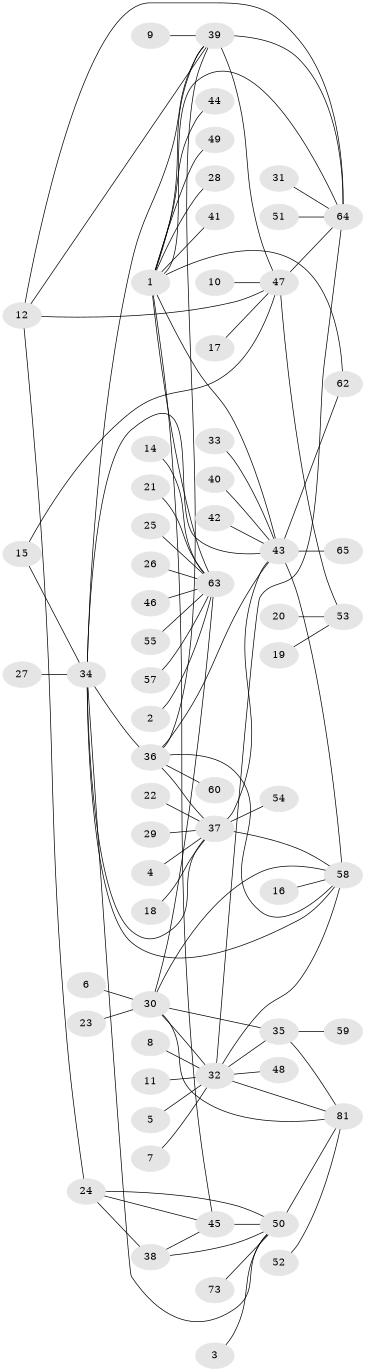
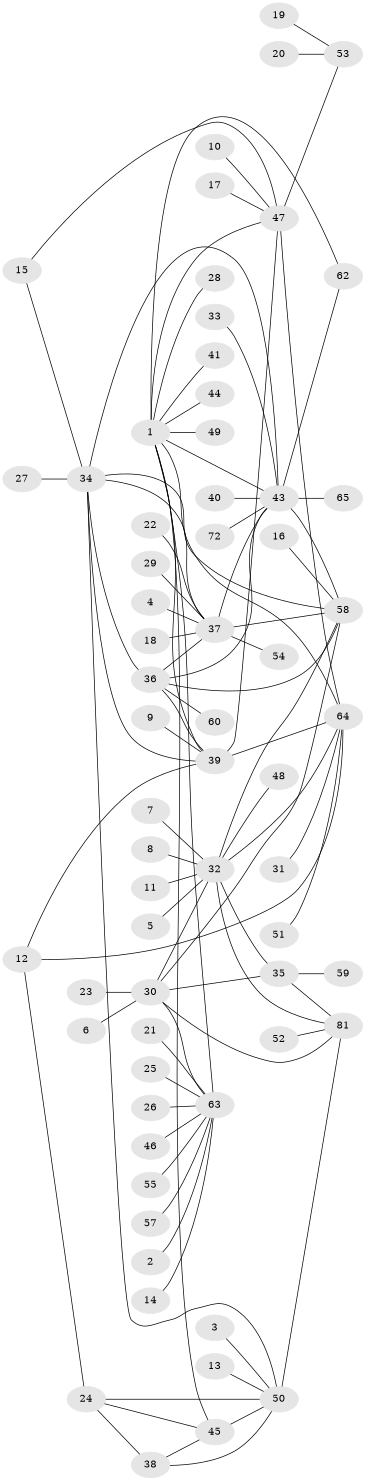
edge "47" -- "12": now "47" -- "1"
node "42": label "42" -> "72"
node "73": label "73" -> "13"
